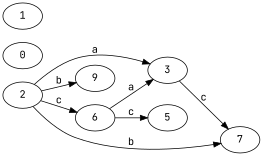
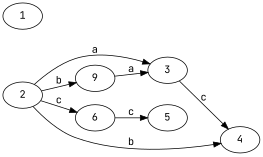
node "0": removed
edge "6" -> "3": now "9" -> "3"
node "7": label "7" -> "4"
